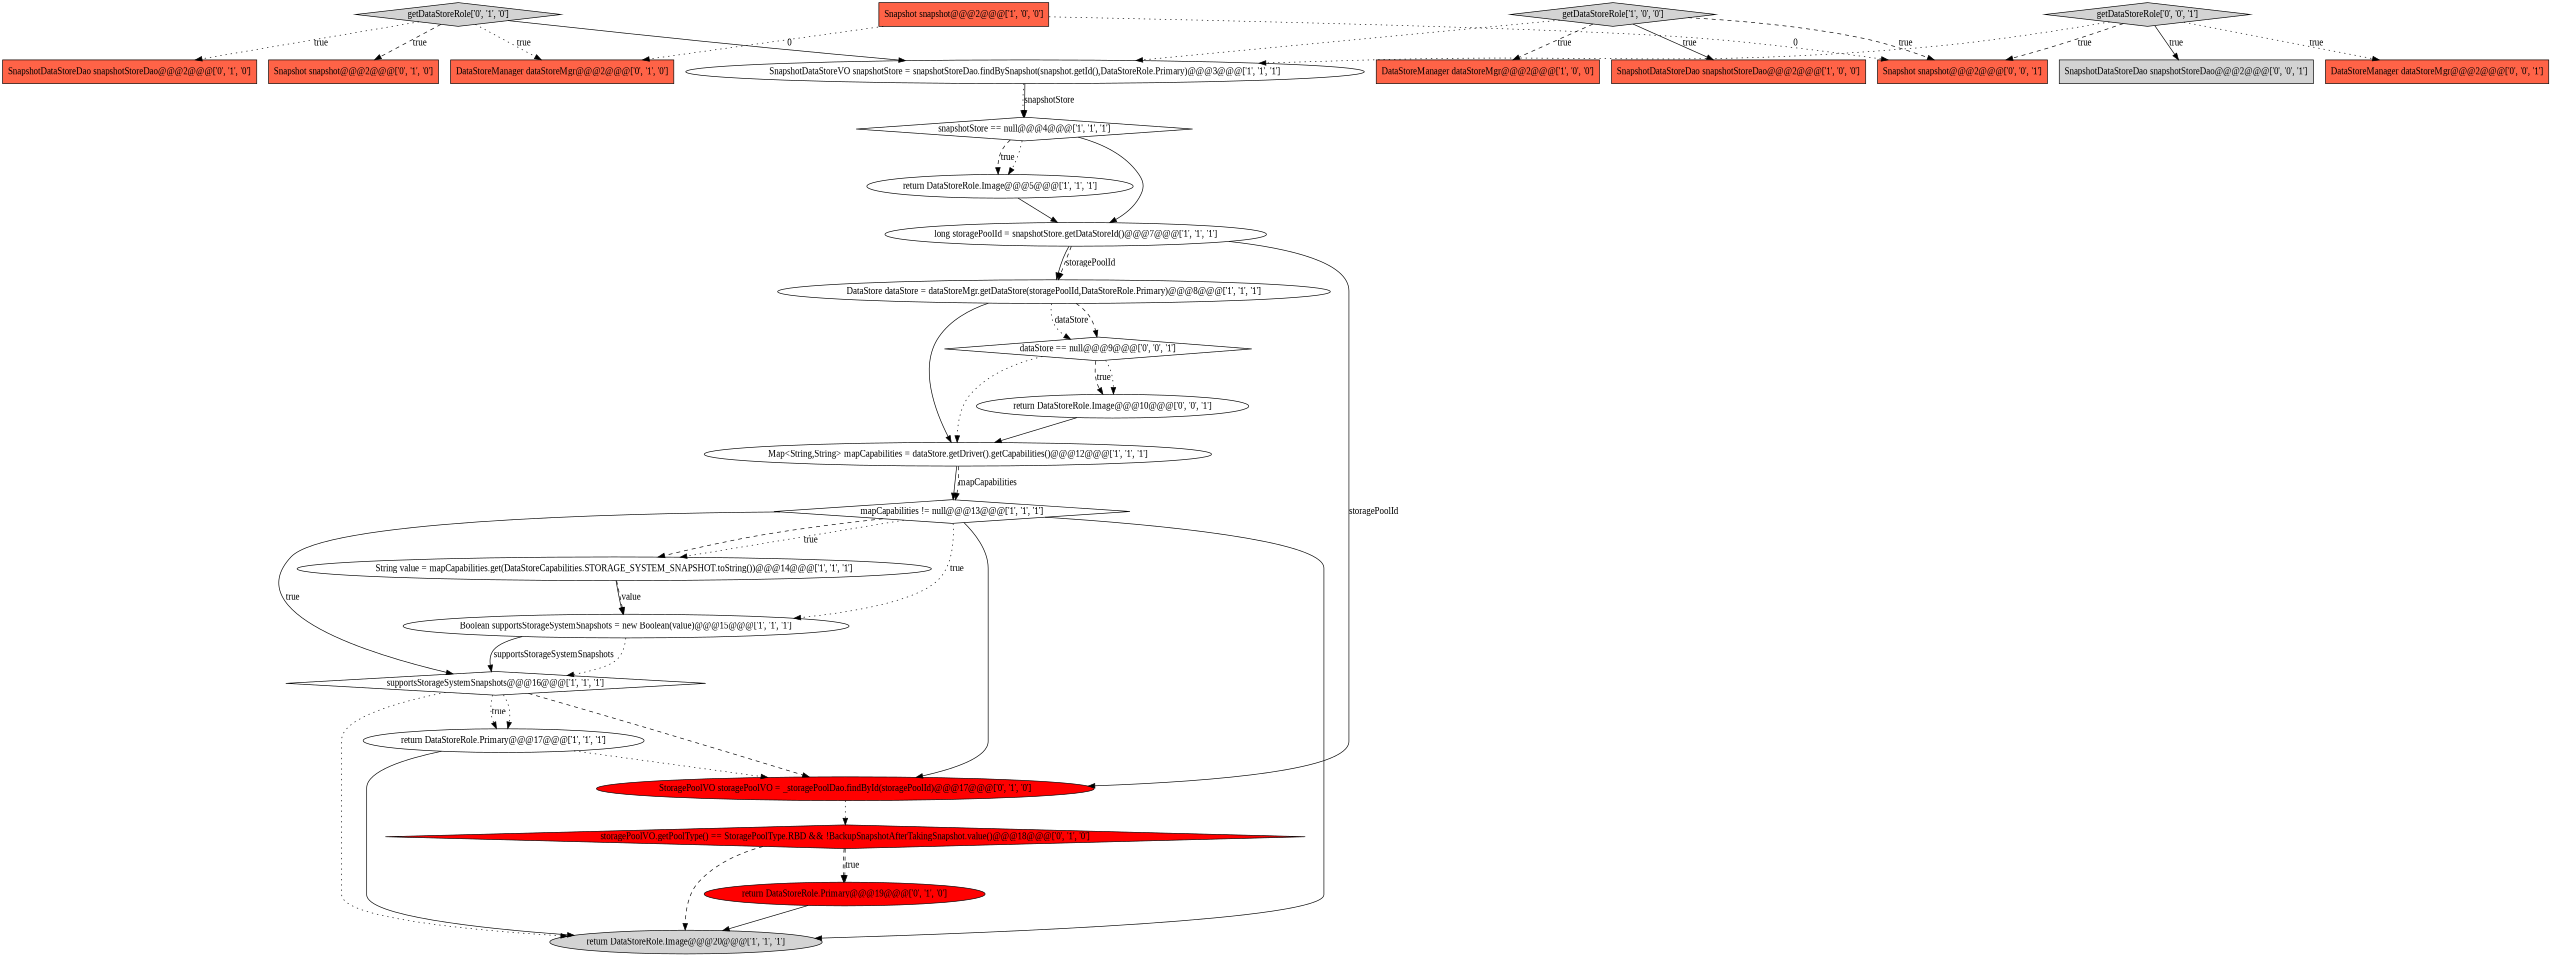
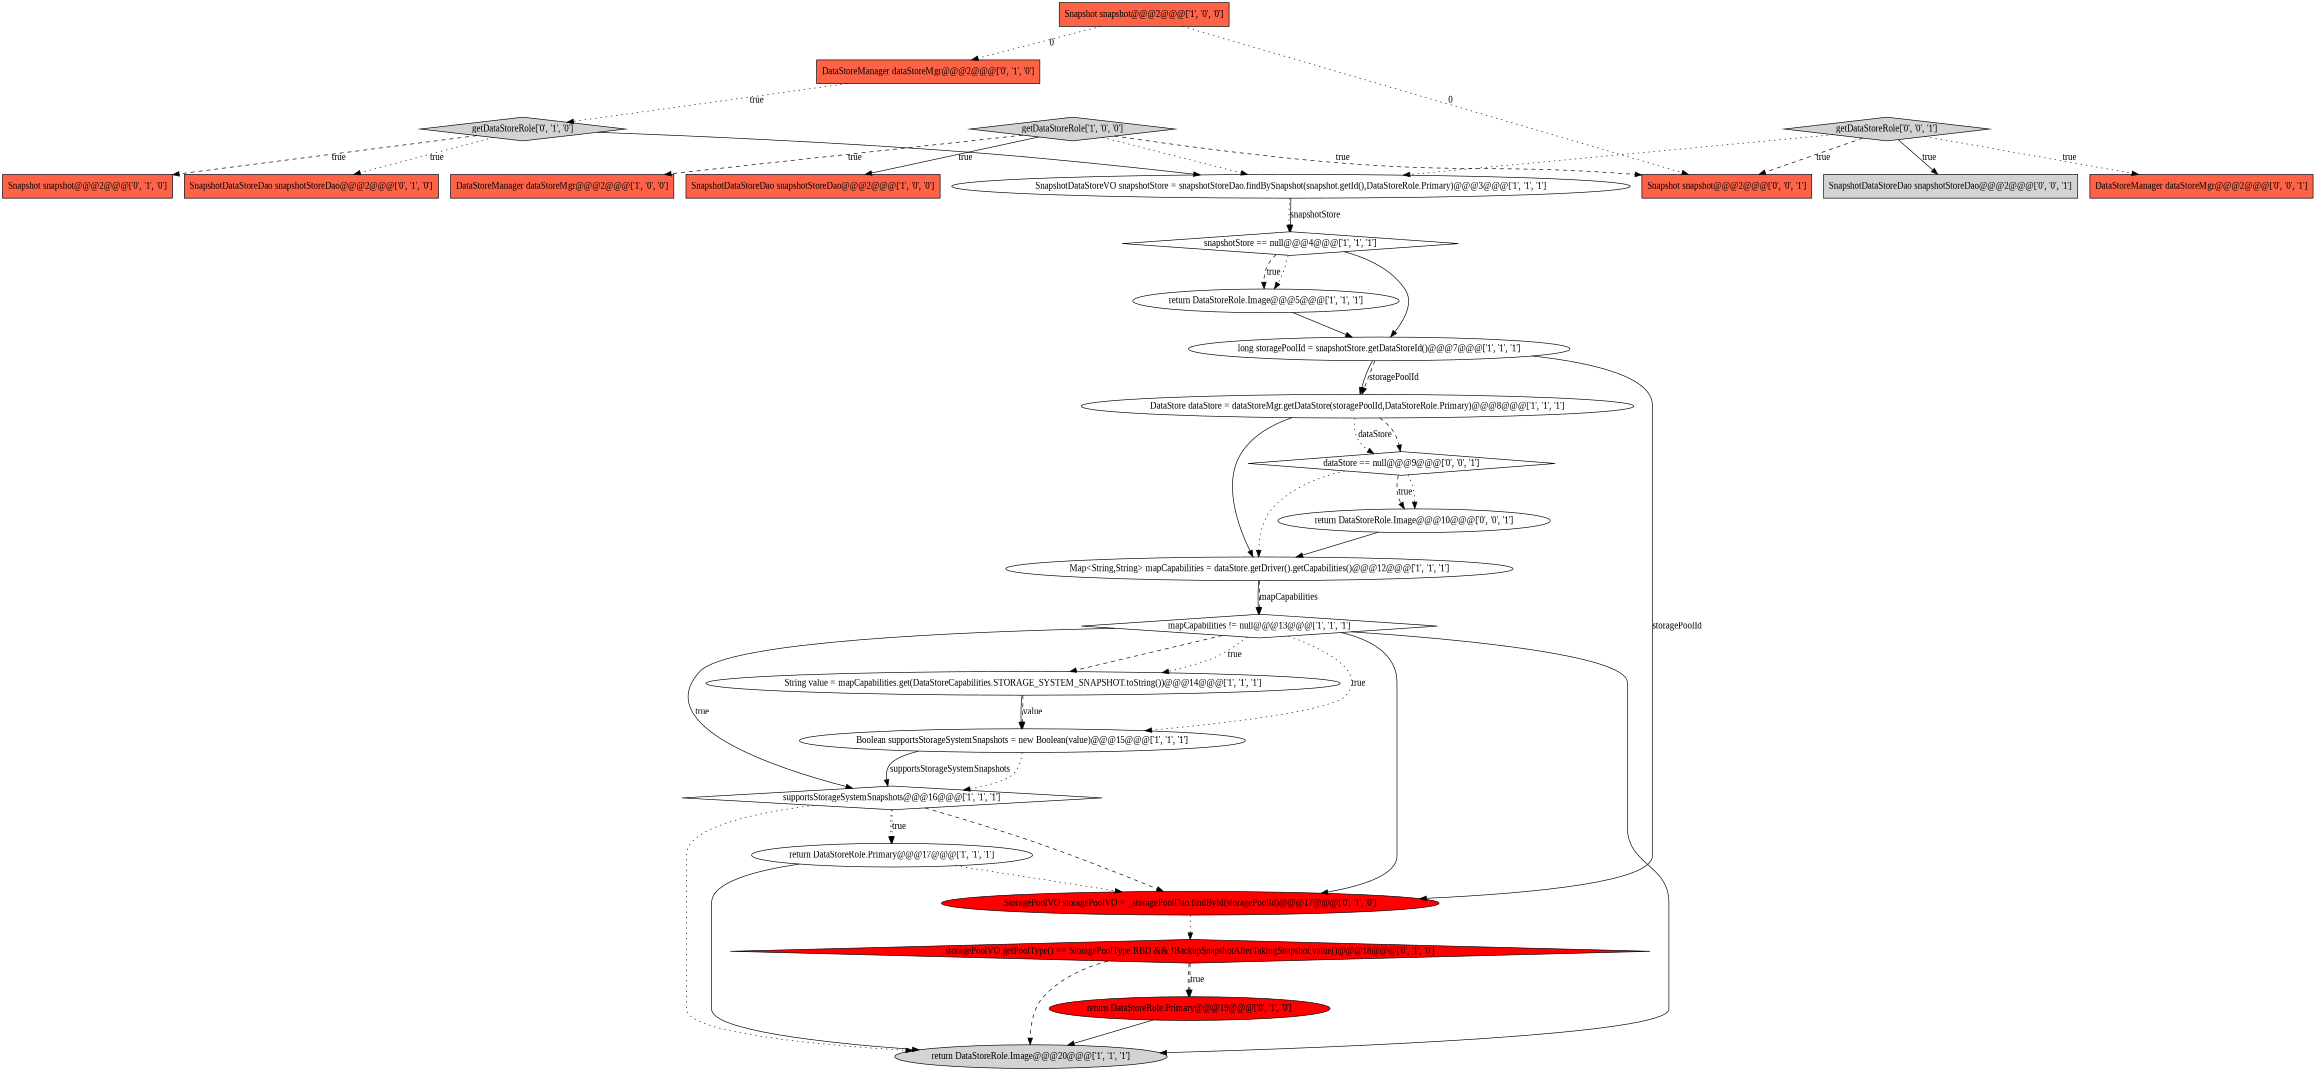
edge "getDataStoreRole['0', '1', '0']" -> "DataStoreManager dataStoreMgr@@@2@@@['0', '1', '0']": reversed
